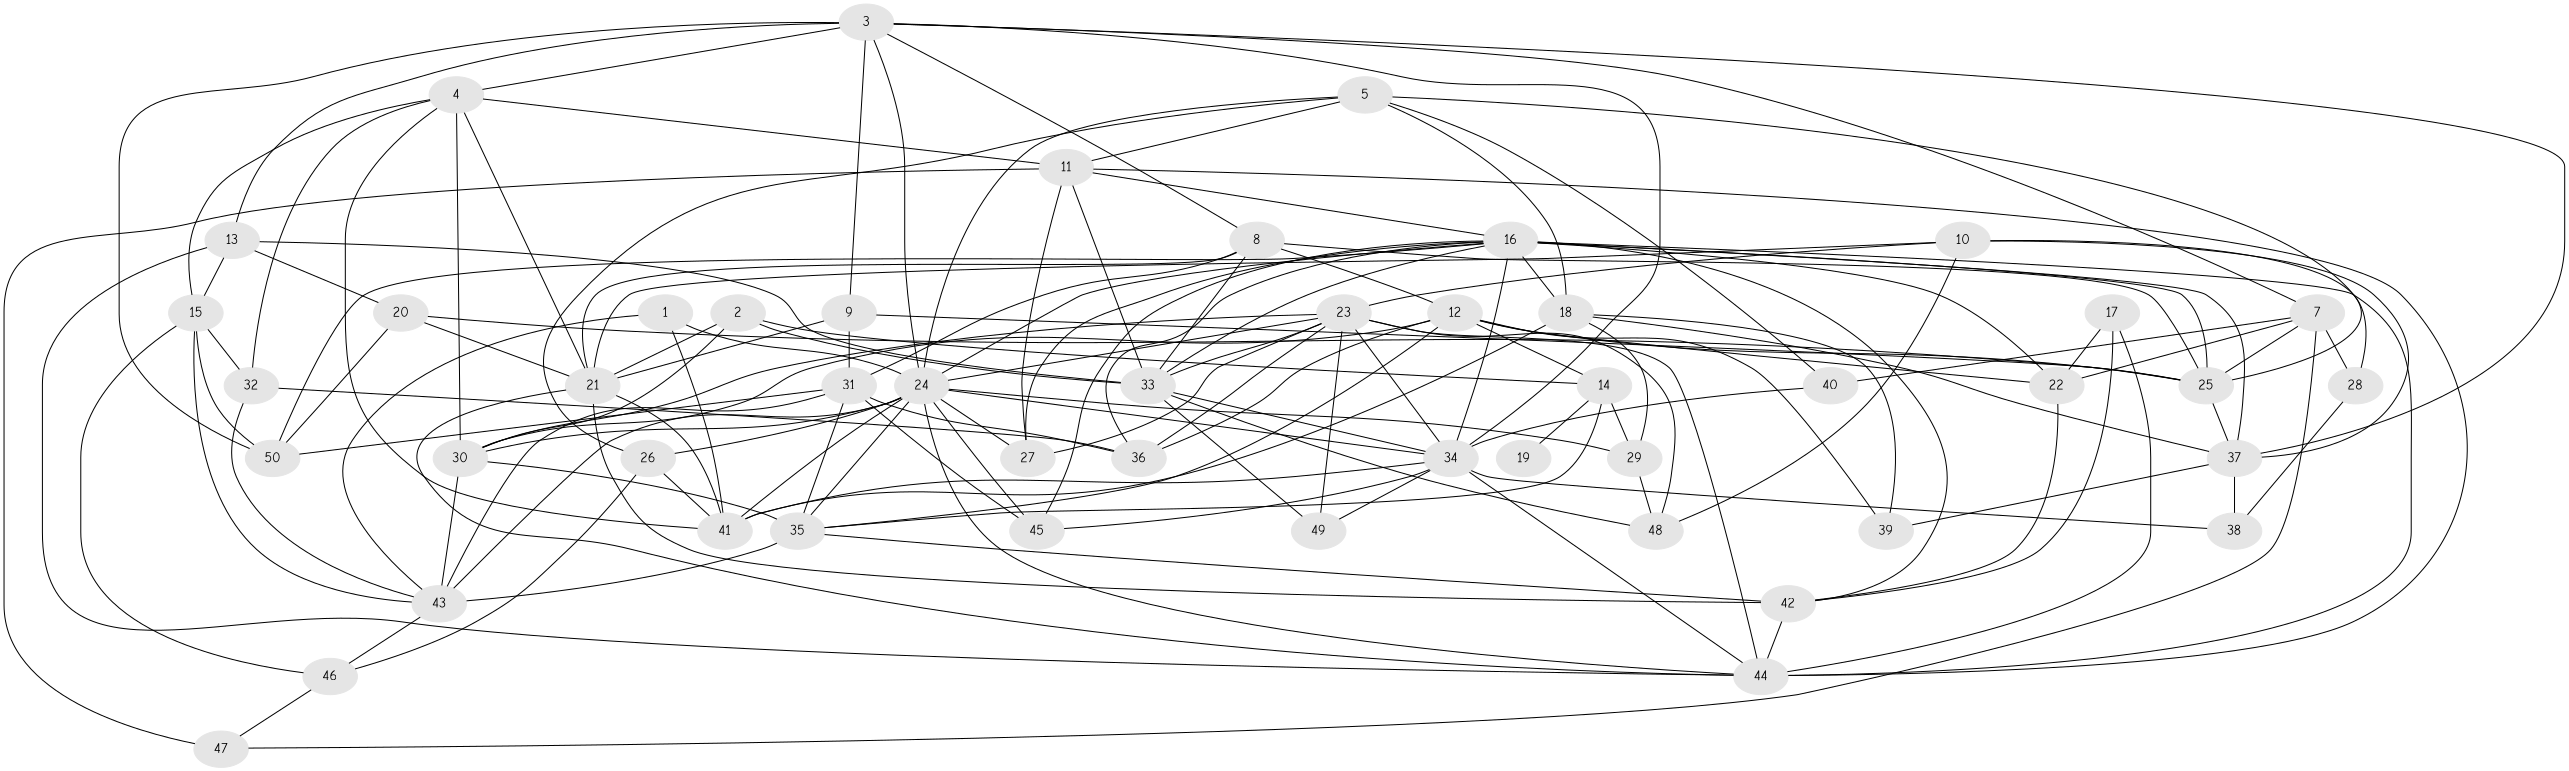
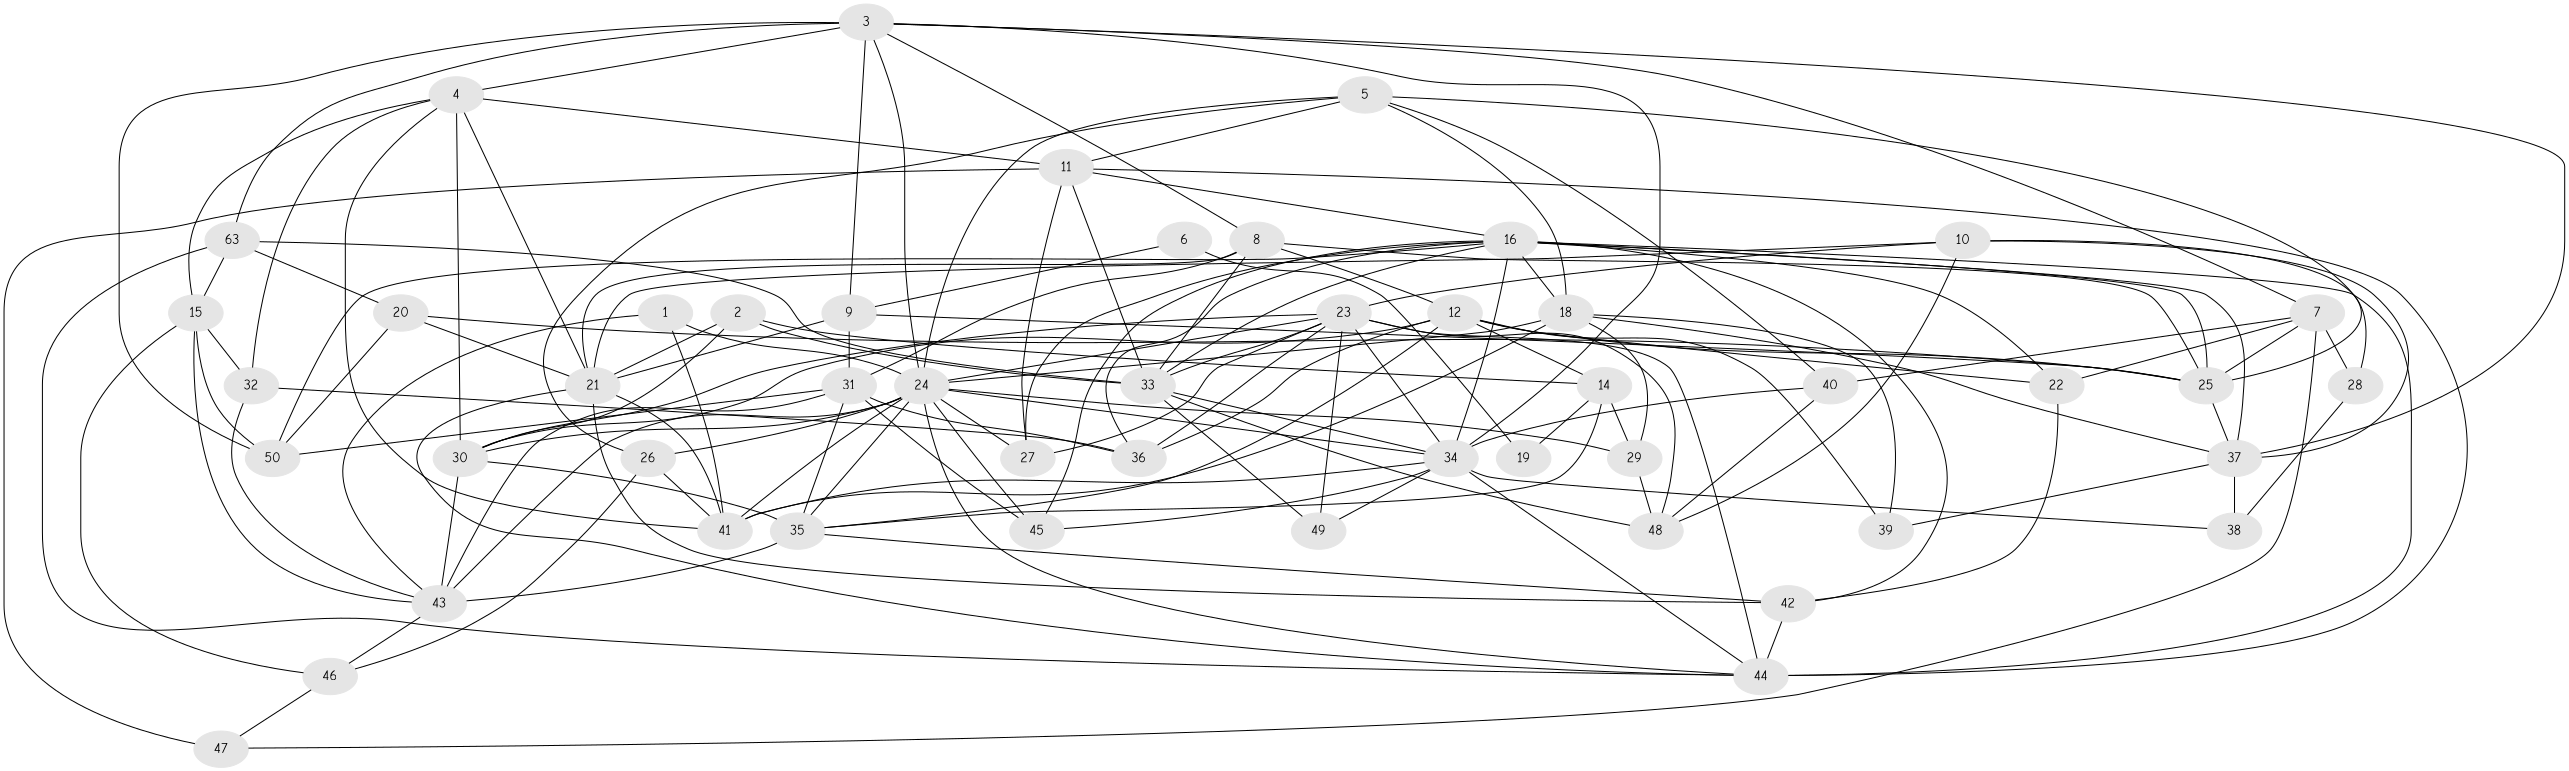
node "13": label "13" -> "63"
node "6": added
edge "16" -- "24": now "18" -- "24"
node "17": removed
edge "40" -- "48": added
